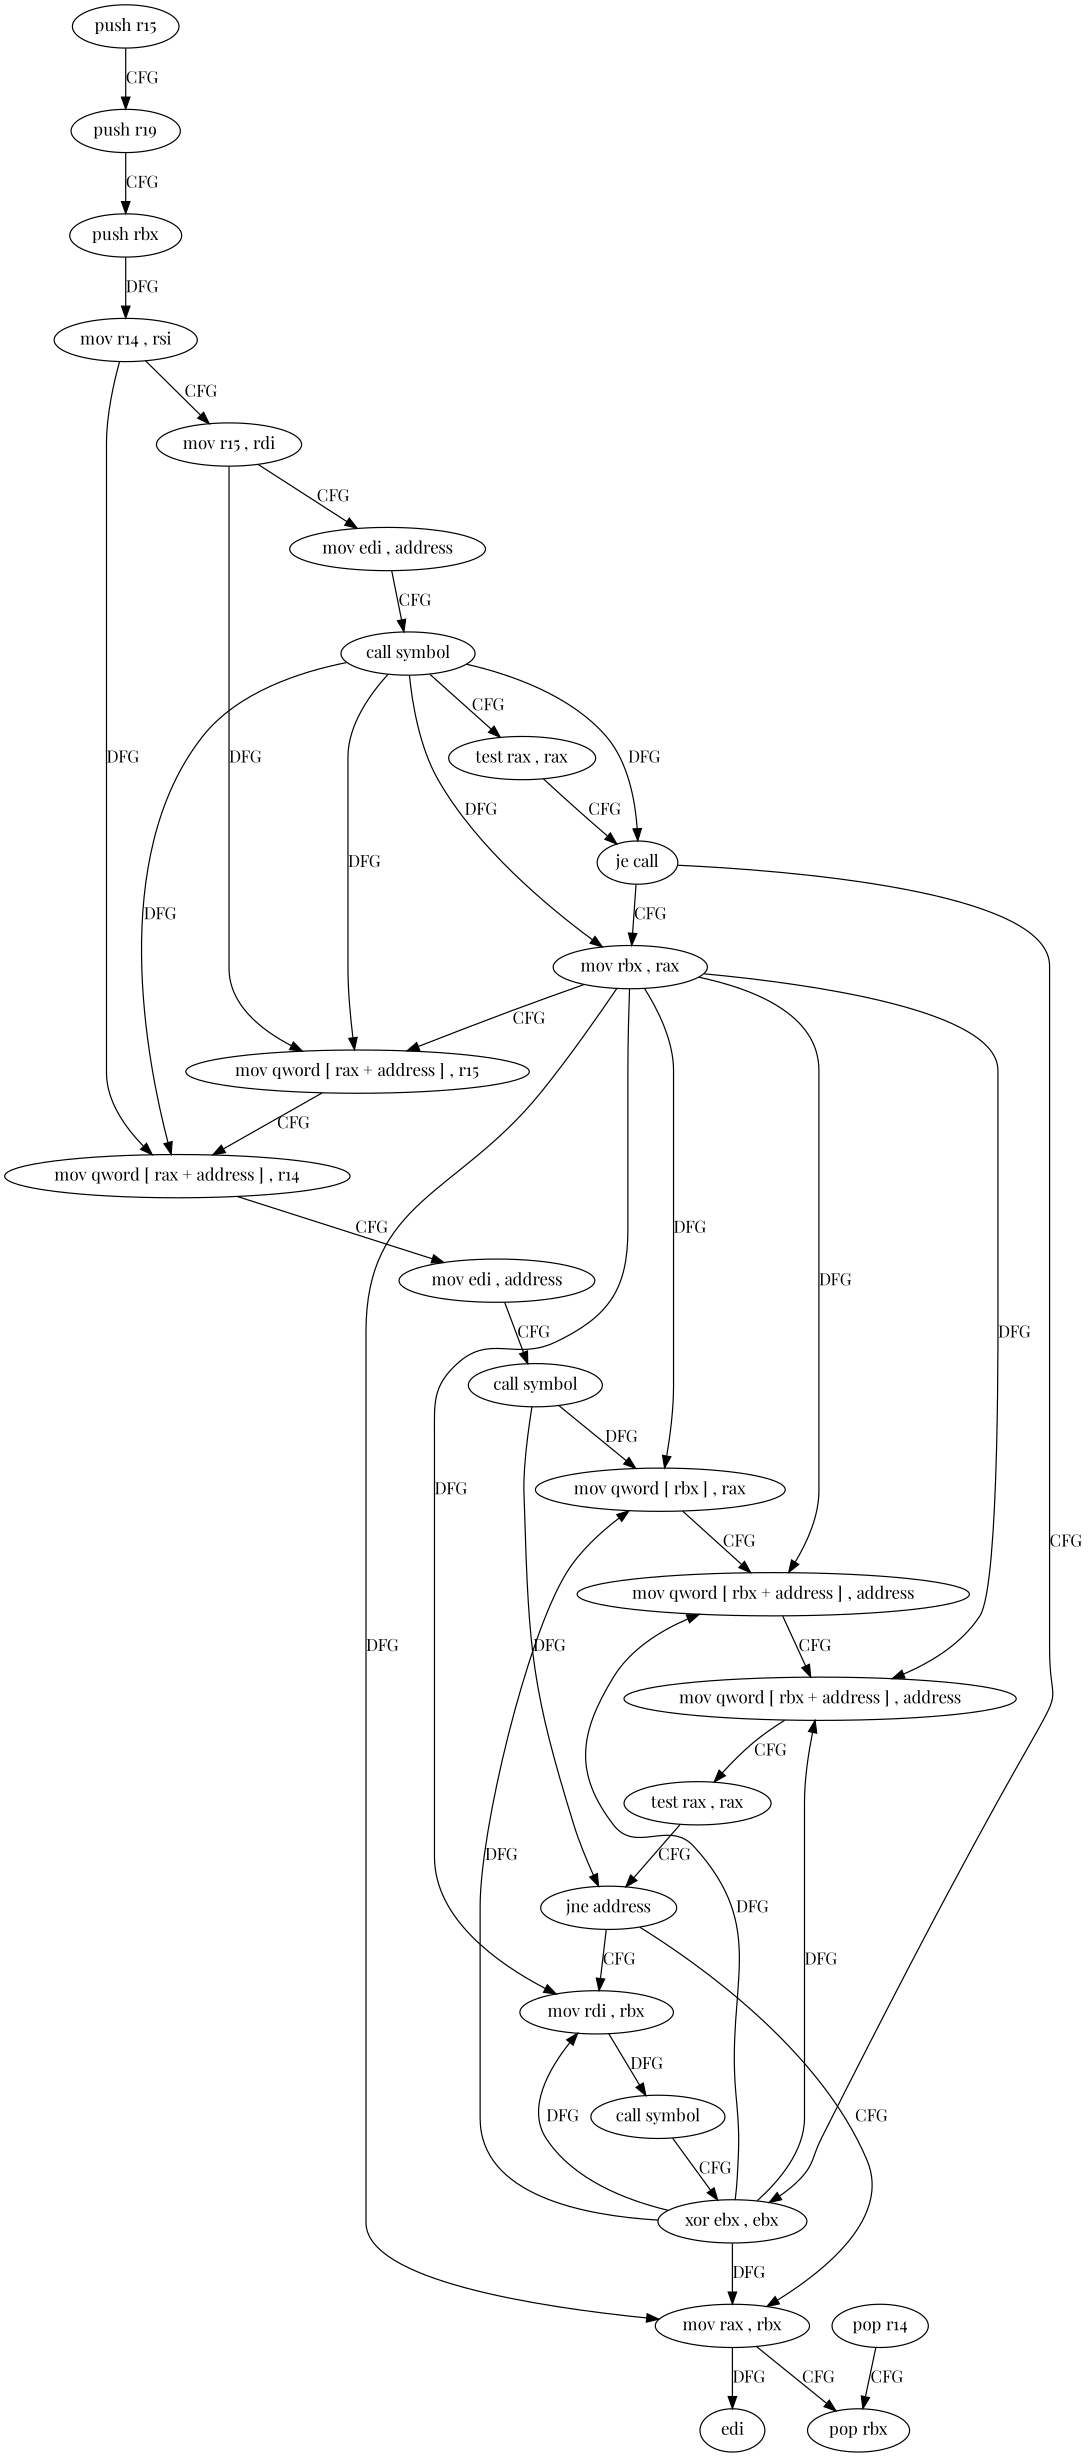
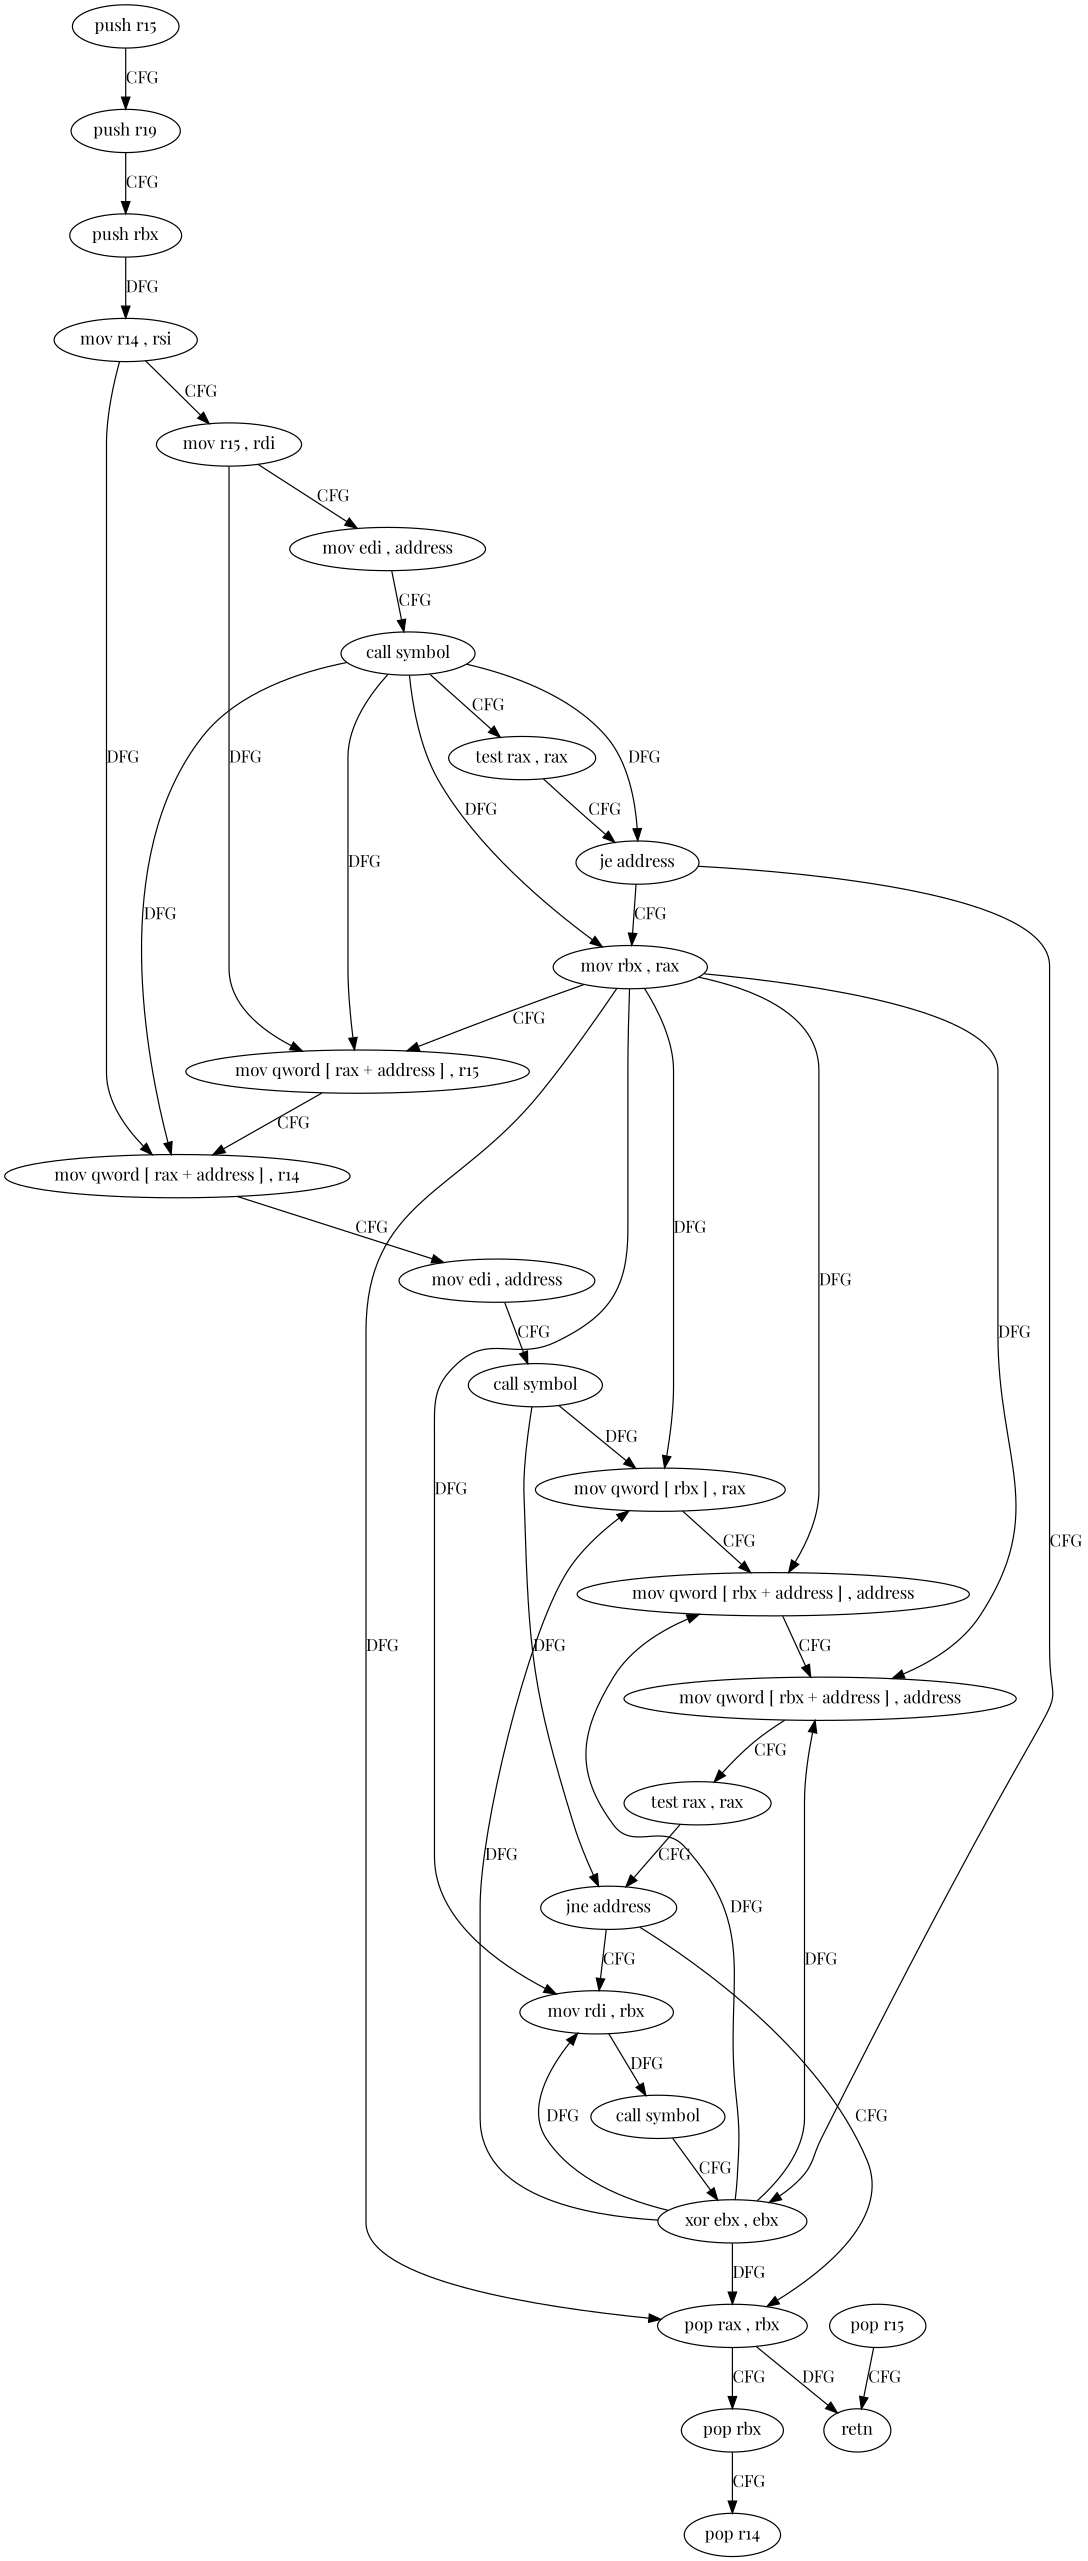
node "je call": label "je call" -> "je address"
node "mov rax , rbx": label "mov rax , rbx" -> "pop rax , rbx"
node "pop r15": added
edge "pop r14" -> "pop rbx": reversed
node "edi": label "edi" -> "retn"
